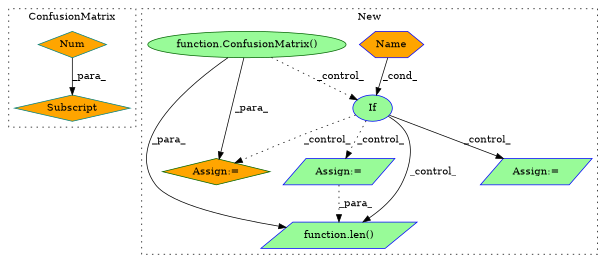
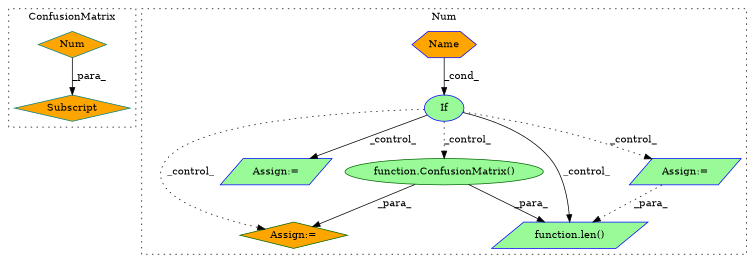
cluster "New": label "New" -> "Num"
edge "function.ConfusionMatrix()" -> "If": reversed
